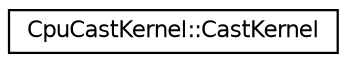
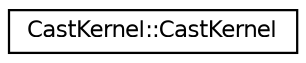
node "CpuCastKernel::CastKernel": label "CpuCastKernel::CastKernel" -> "CastKernel::CastKernel"
